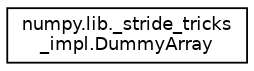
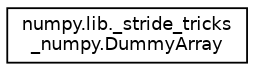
node "numpy.lib._stride_tricks _impl.DummyArray": label "numpy.lib._stride_tricks _impl.DummyArray" -> "numpy.lib._stride_tricks _numpy.DummyArray"
